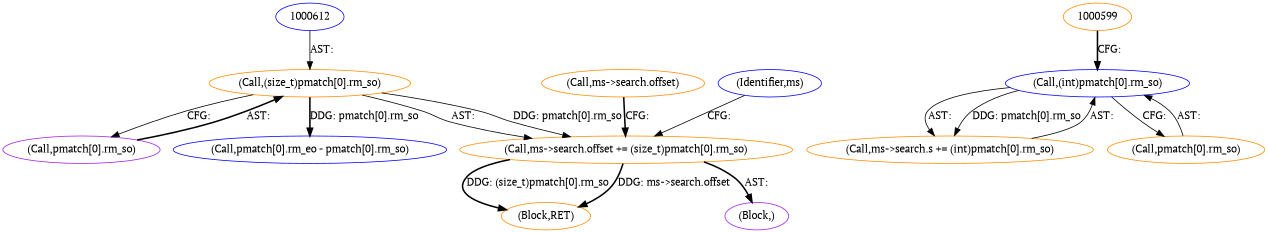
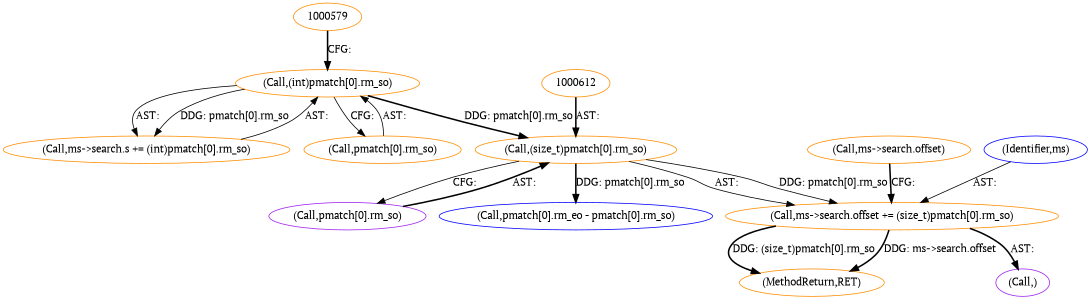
node "1000612": color blue -> darkorange
node "1000599": label "1000599" -> "1000579"
edge "1000612" -> "(Call,(size_t)pmatch[0].rm_so)": style solid -> bold
node "(Call,(int)pmatch[0].rm_so)": color blue -> darkorange
edge "(Identifier,ms)" -> "(Call,ms->search.offset += (size_t)pmatch[0].rm_so)": label "CFG: " -> "AST: "
edge "(Call,(int)pmatch[0].rm_so)" -> "(Call,(size_t)pmatch[0].rm_so)": added, label "DDG: pmatch[0].rm_so"
node "(Block,RET)": label "(Block,RET)" -> "(MethodReturn,RET)"
node "(Block,)": label "(Block,)" -> "(Call,)"
